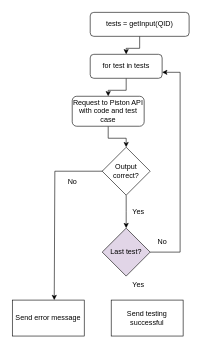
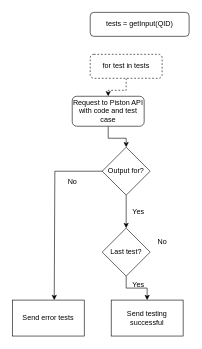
edge "tests = getInput(QID)" -> "for test in tests": removed
node "for test in tests": style solid -> dashed
edge "Last test?" -> "for test in tests": removed
edge "for test in tests" -> "Request to Piston API with code and test case": style solid -> dashed
node "Output correct?": label "Output correct?" -> "Output for?"
node "Last test?": fillcolor #e1d5e7 -> #ffffff
edge "Last test?" -> "Send testing successful": added
node "Send error message": label "Send error message" -> "Send error tests"
